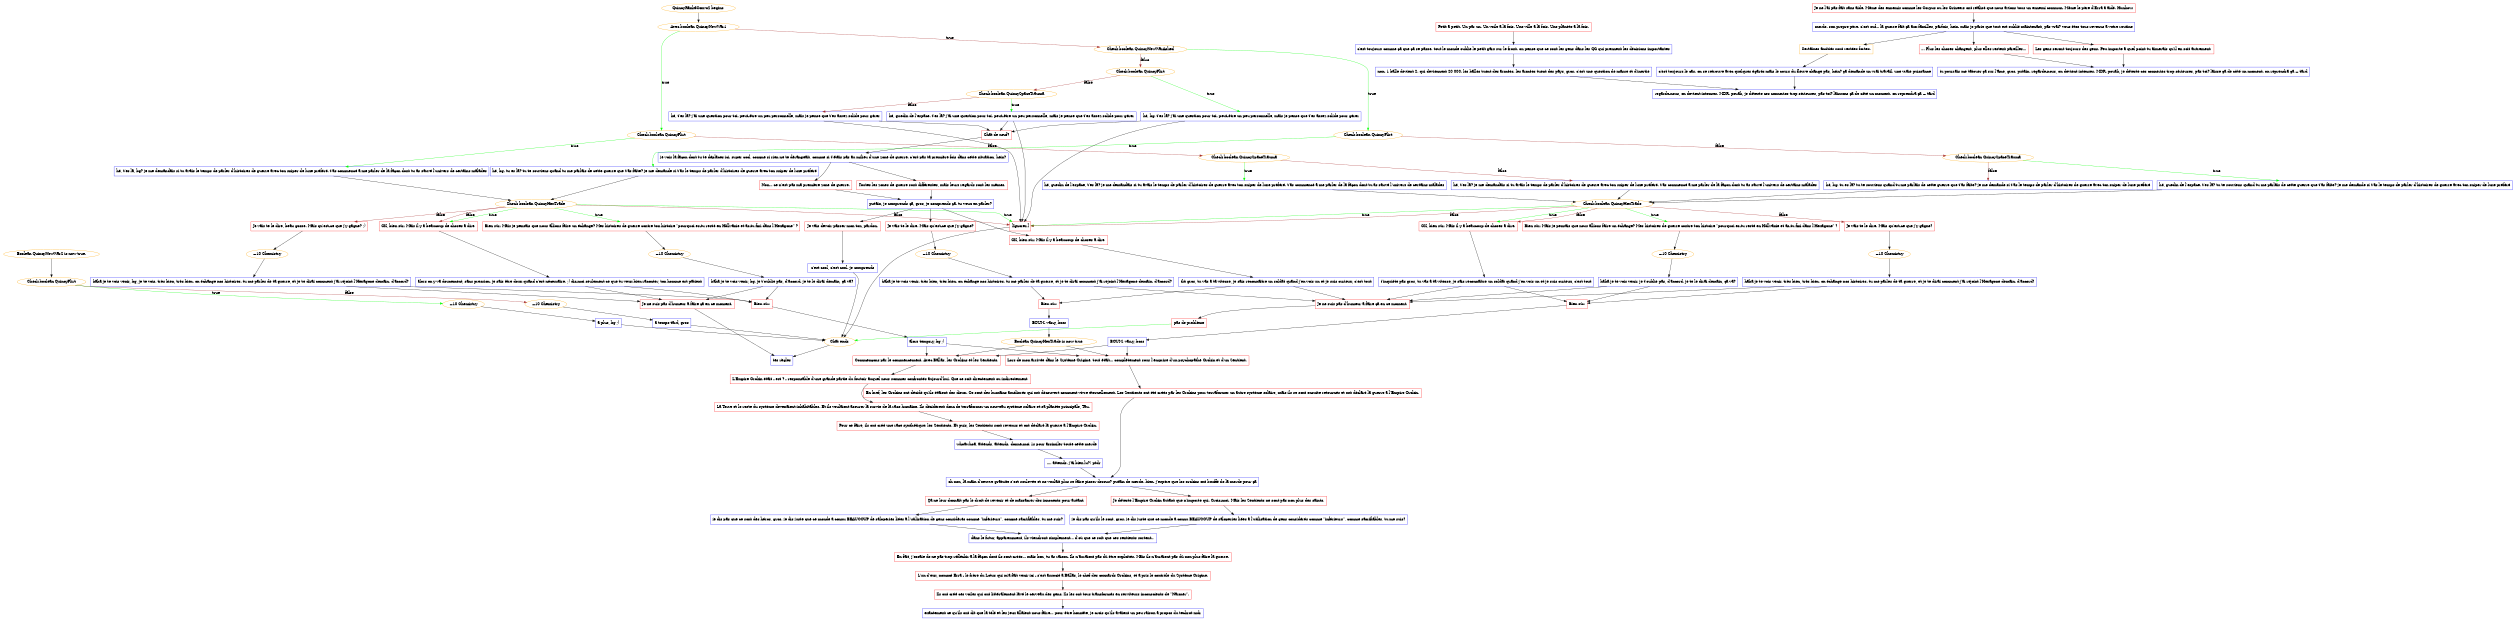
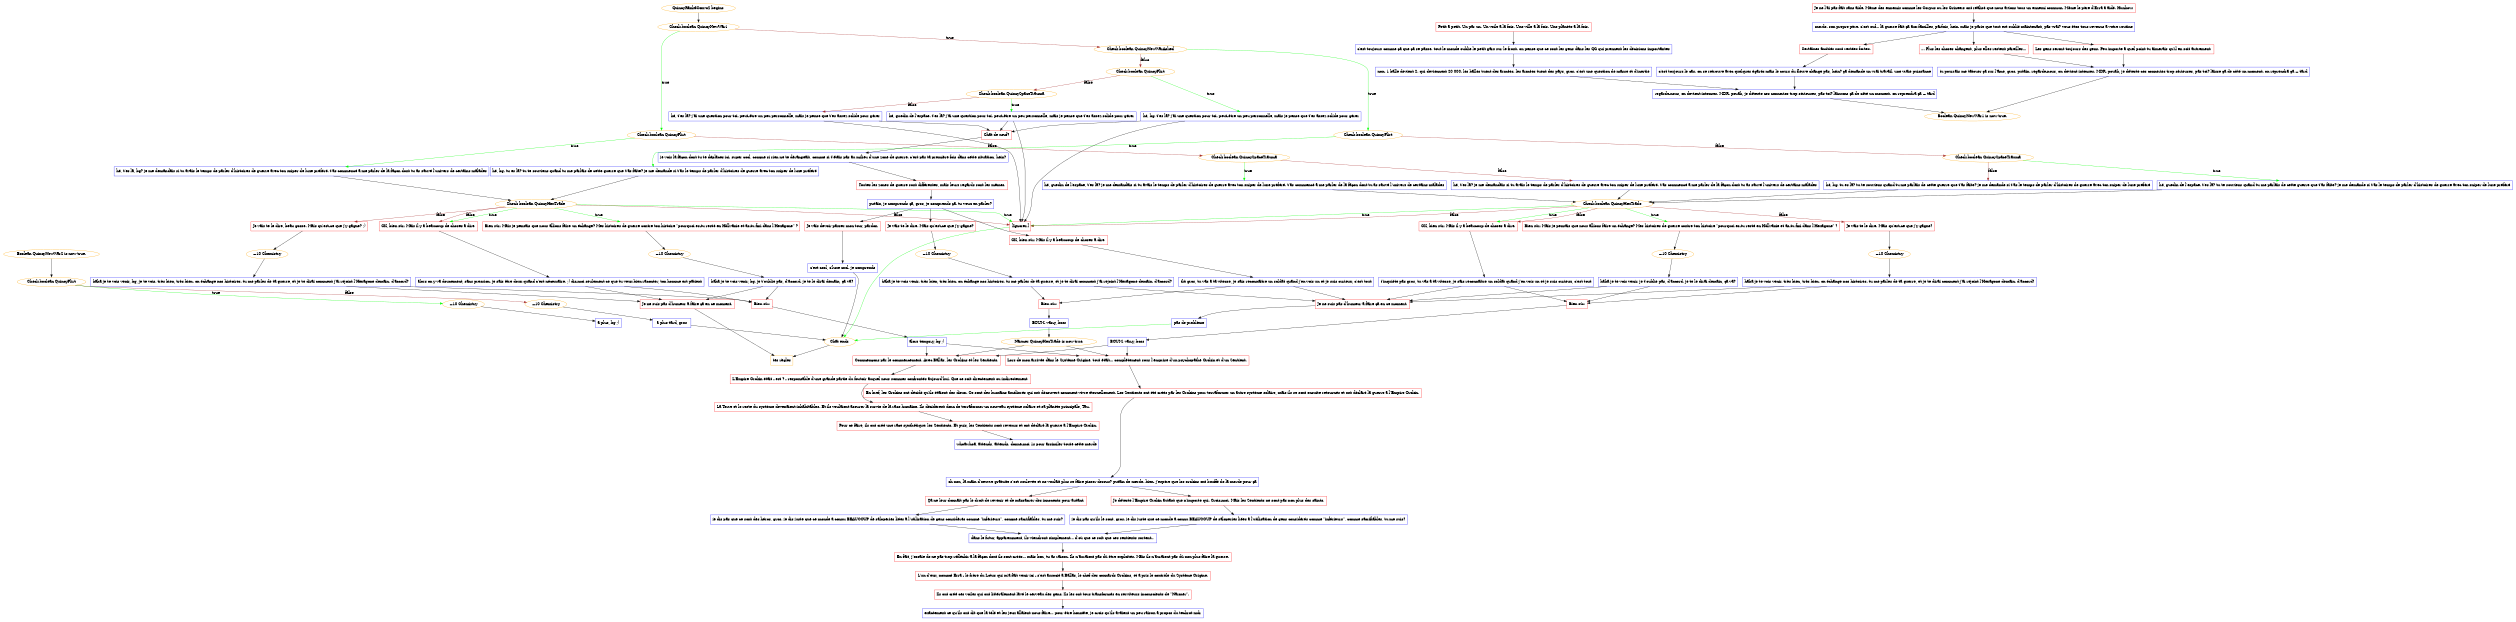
node "Avec boolean QuincyNewWar1": label "Avec boolean QuincyNewWar1" -> "Check boolean QuincyNewWar1"
node "Certaines amitiés sont restées fortes.": color orange -> red
node "Boolean QuincyNewWar1 is now true.": added
node "Non... ce n'est pas ma première zone de guerre.": removed
node "Je vais devoir passer mon ton, pardon.": label "Je vais devoir passer mon ton, pardon." -> "Je vais devoir passer mon tour, pardon."
edge "[Ignorer.]" -> "Chat ends.": color black -> green
node "c'est cool, c'est cool. je comprends": label "c'est cool, c'est cool. je comprends" -> "c'est cool, c'luxe cool. je comprends"
node "a temps tard, gros": label "a temps tard, gros" -> "a plus tard, gros"
node "pas de problème": color red -> blue
edge "a plus, bg ;)" -> "Chat ends.": removed
node "Boolean QuincyHexTrade is now true.": label "Boolean QuincyHexTrade is now true." -> "Narmer QuincyHexTrade is now true."
node "tes règles": color blue -> orange
node ".... attends. j'ai bien lu?! ptdr": removed
